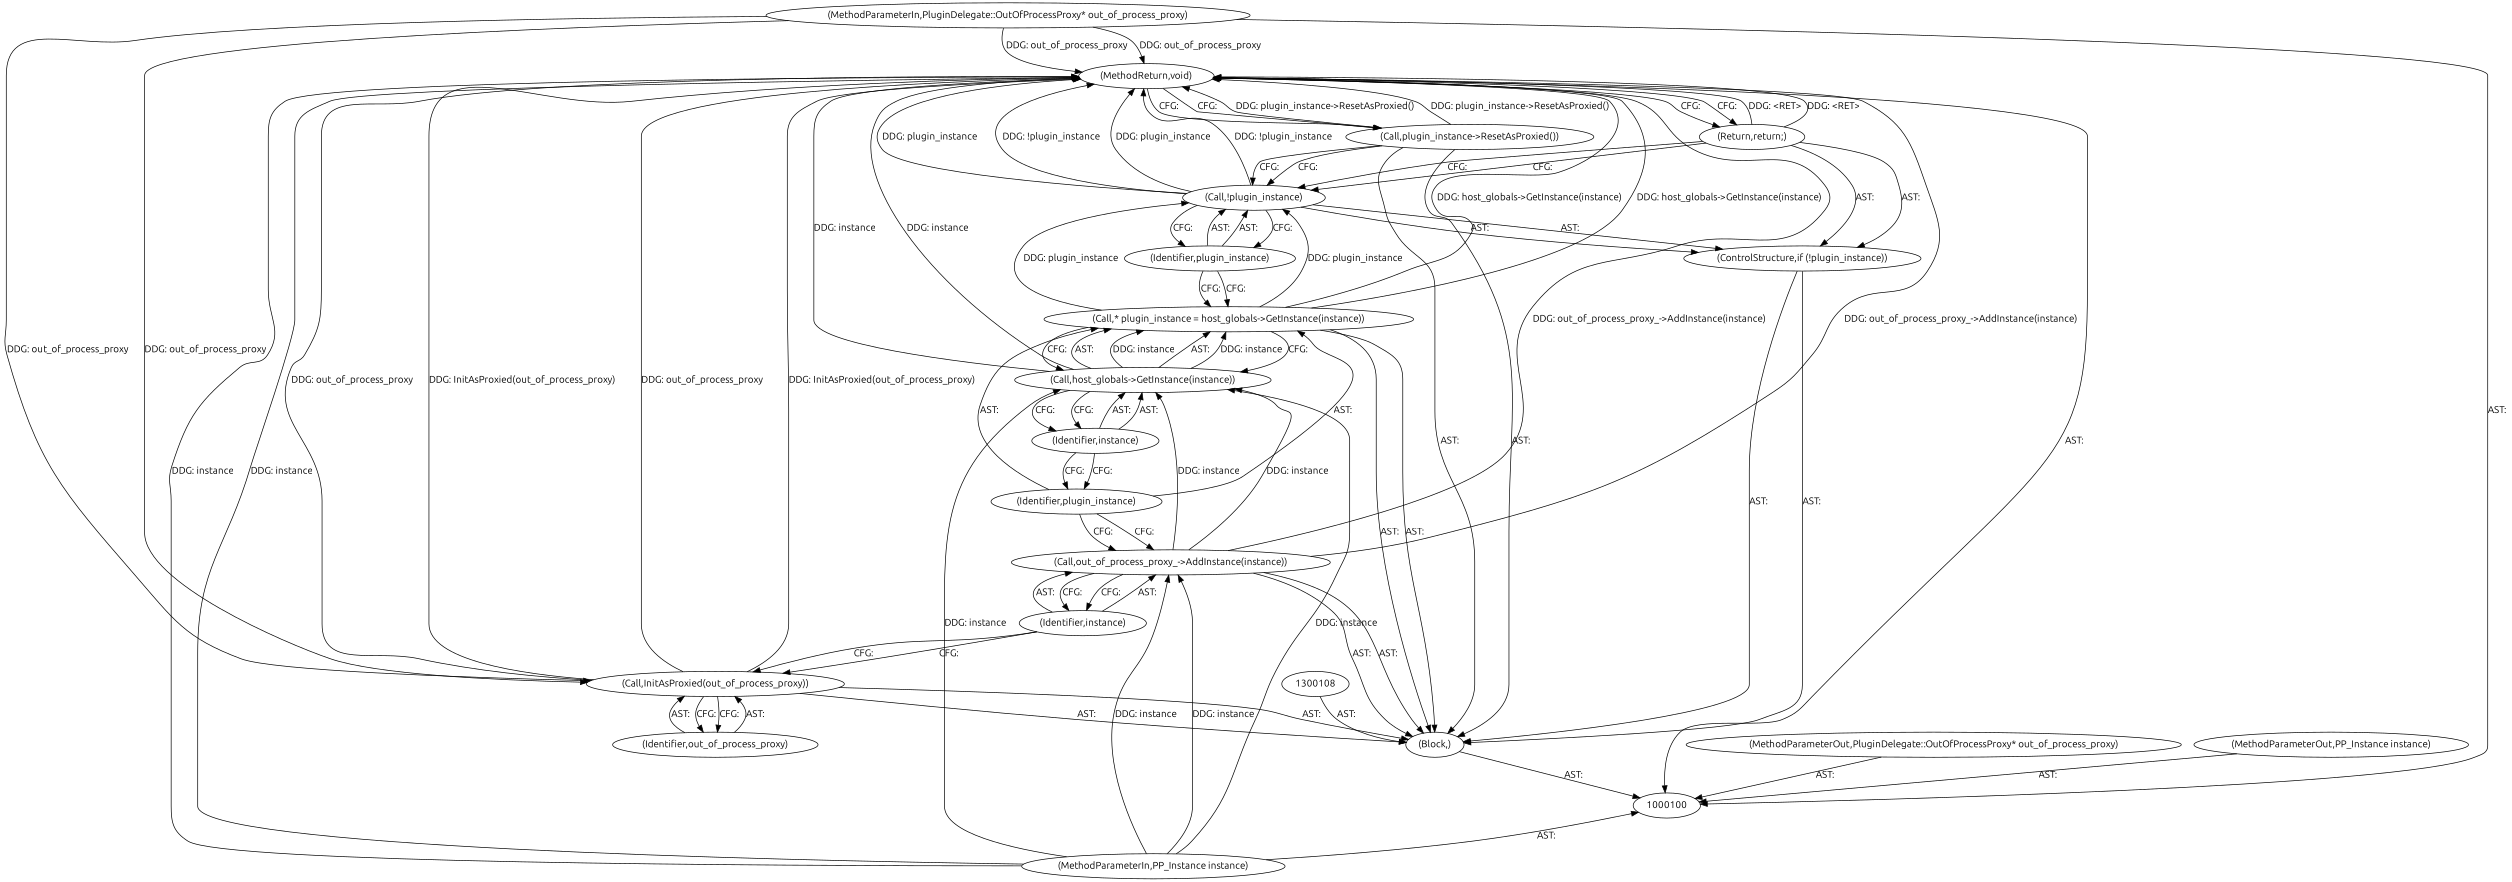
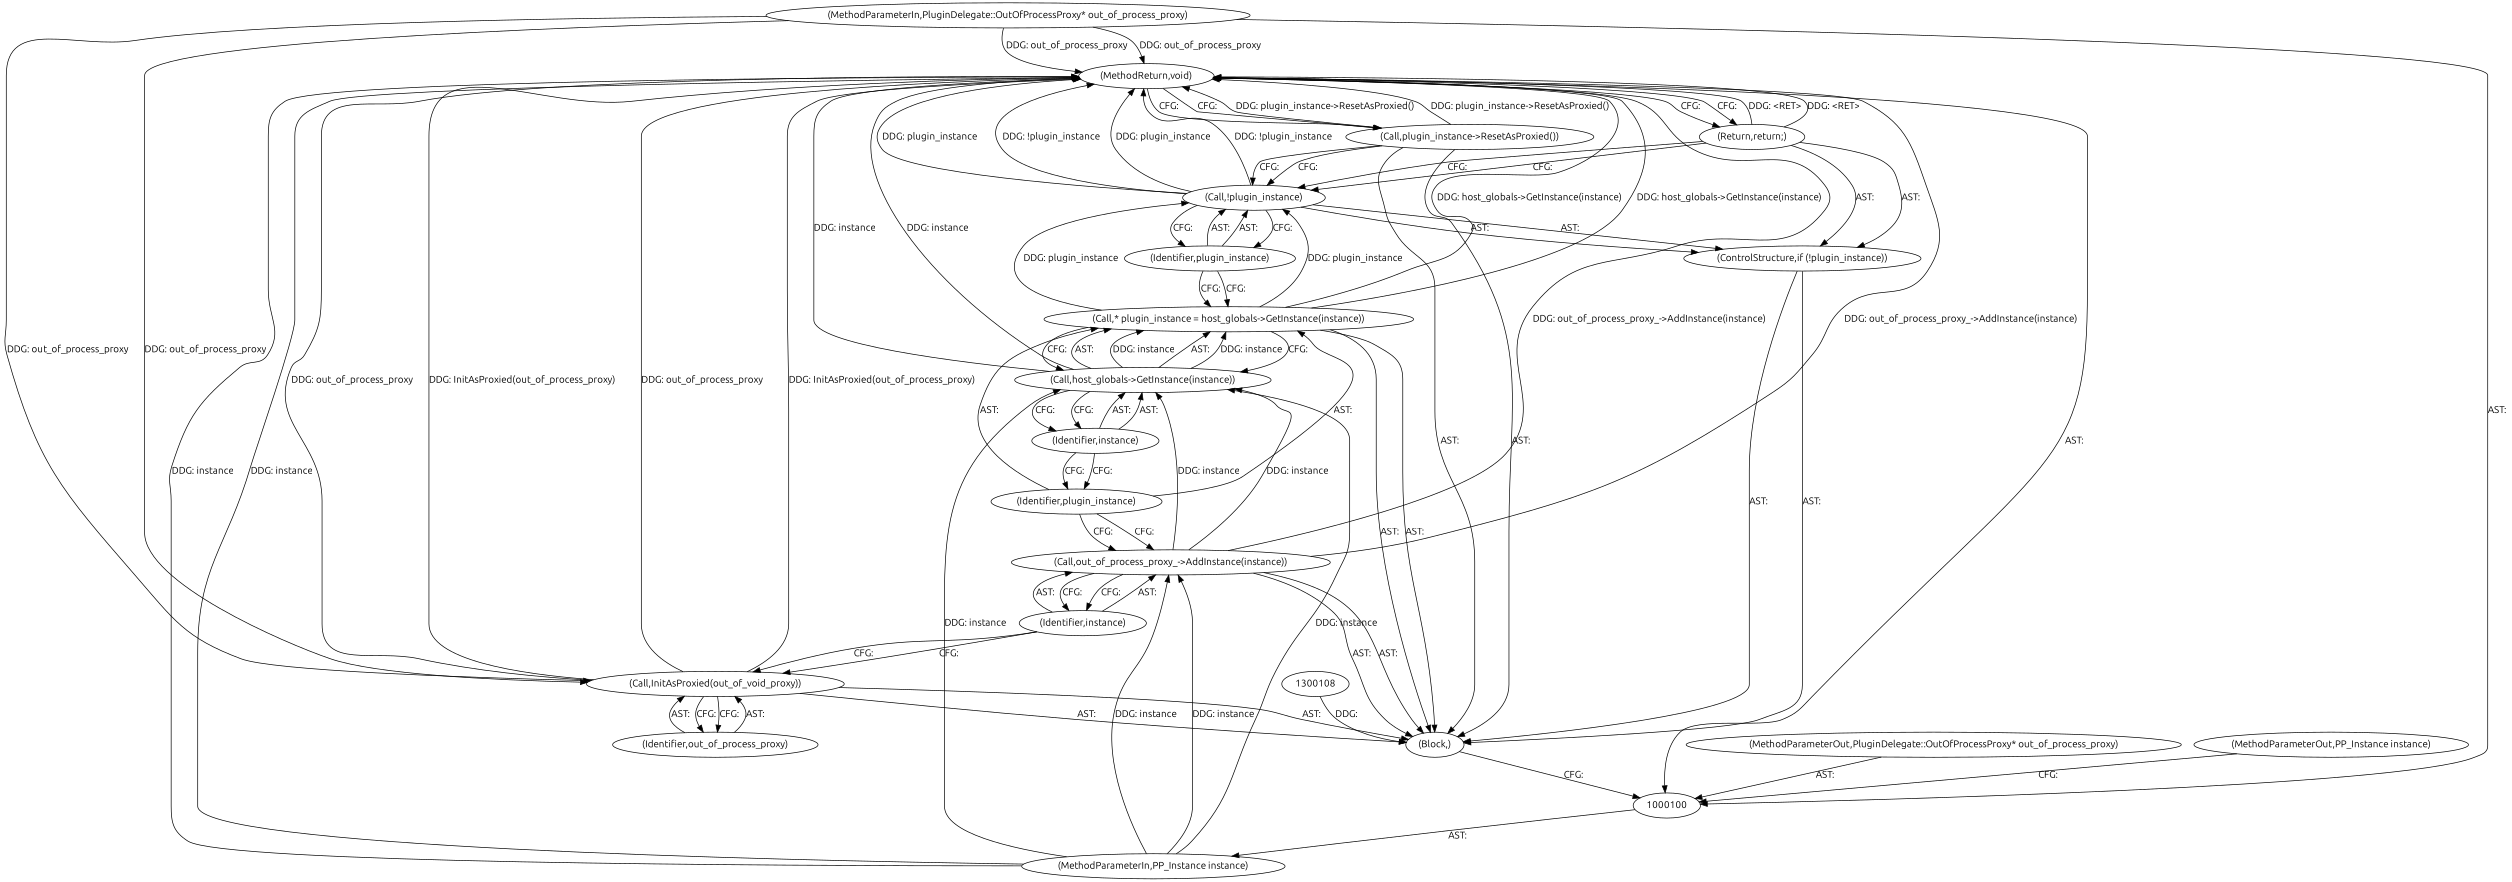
node "(Call,InitAsProxied(out_of_process_proxy))": label "(Call,InitAsProxied(out_of_process_proxy))" -> "(Call,InitAsProxied(out_of_void_proxy))"
edge "1300108" -> "(Block,)": label "AST: " -> "DDG: "
edge "(Block,)" -> "1000100": label "AST: " -> "CFG: "
edge "(MethodParameterOut,PP_Instance instance)" -> "1000100": label "AST: " -> "CFG: "
edge "(MethodParameterIn,PP_Instance instance)" -> "1000100": reversed
